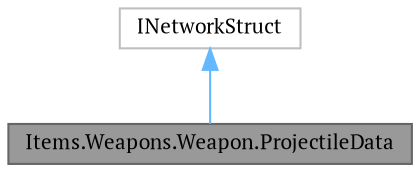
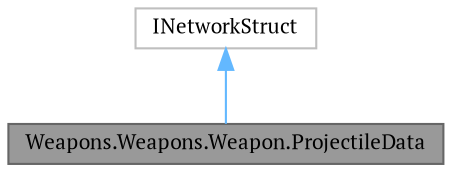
node "Items.Weapons.Weapon.ProjectileData": label "Items.Weapons.Weapon.ProjectileData" -> "Weapons.Weapons.Weapon.ProjectileData"
